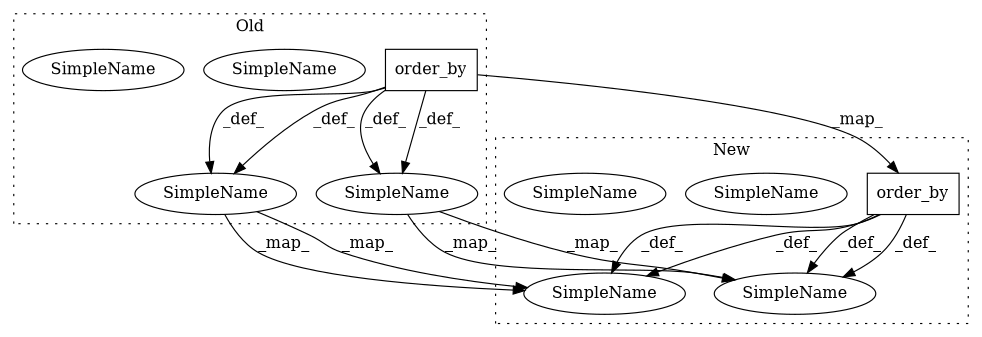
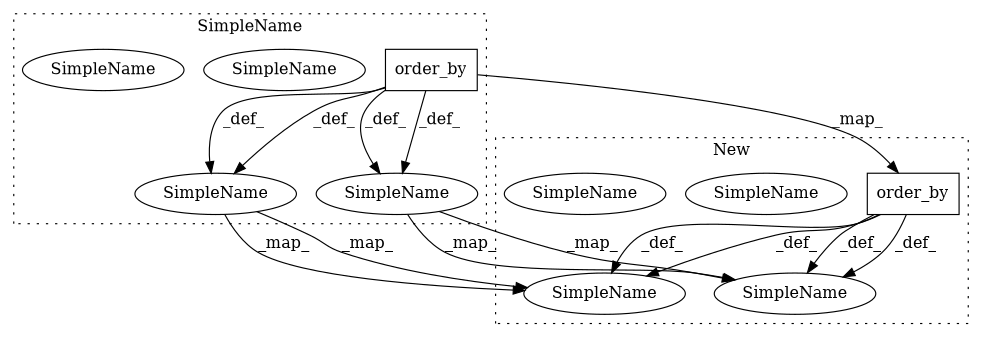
cluster "Old": label "Old" -> "SimpleName"
